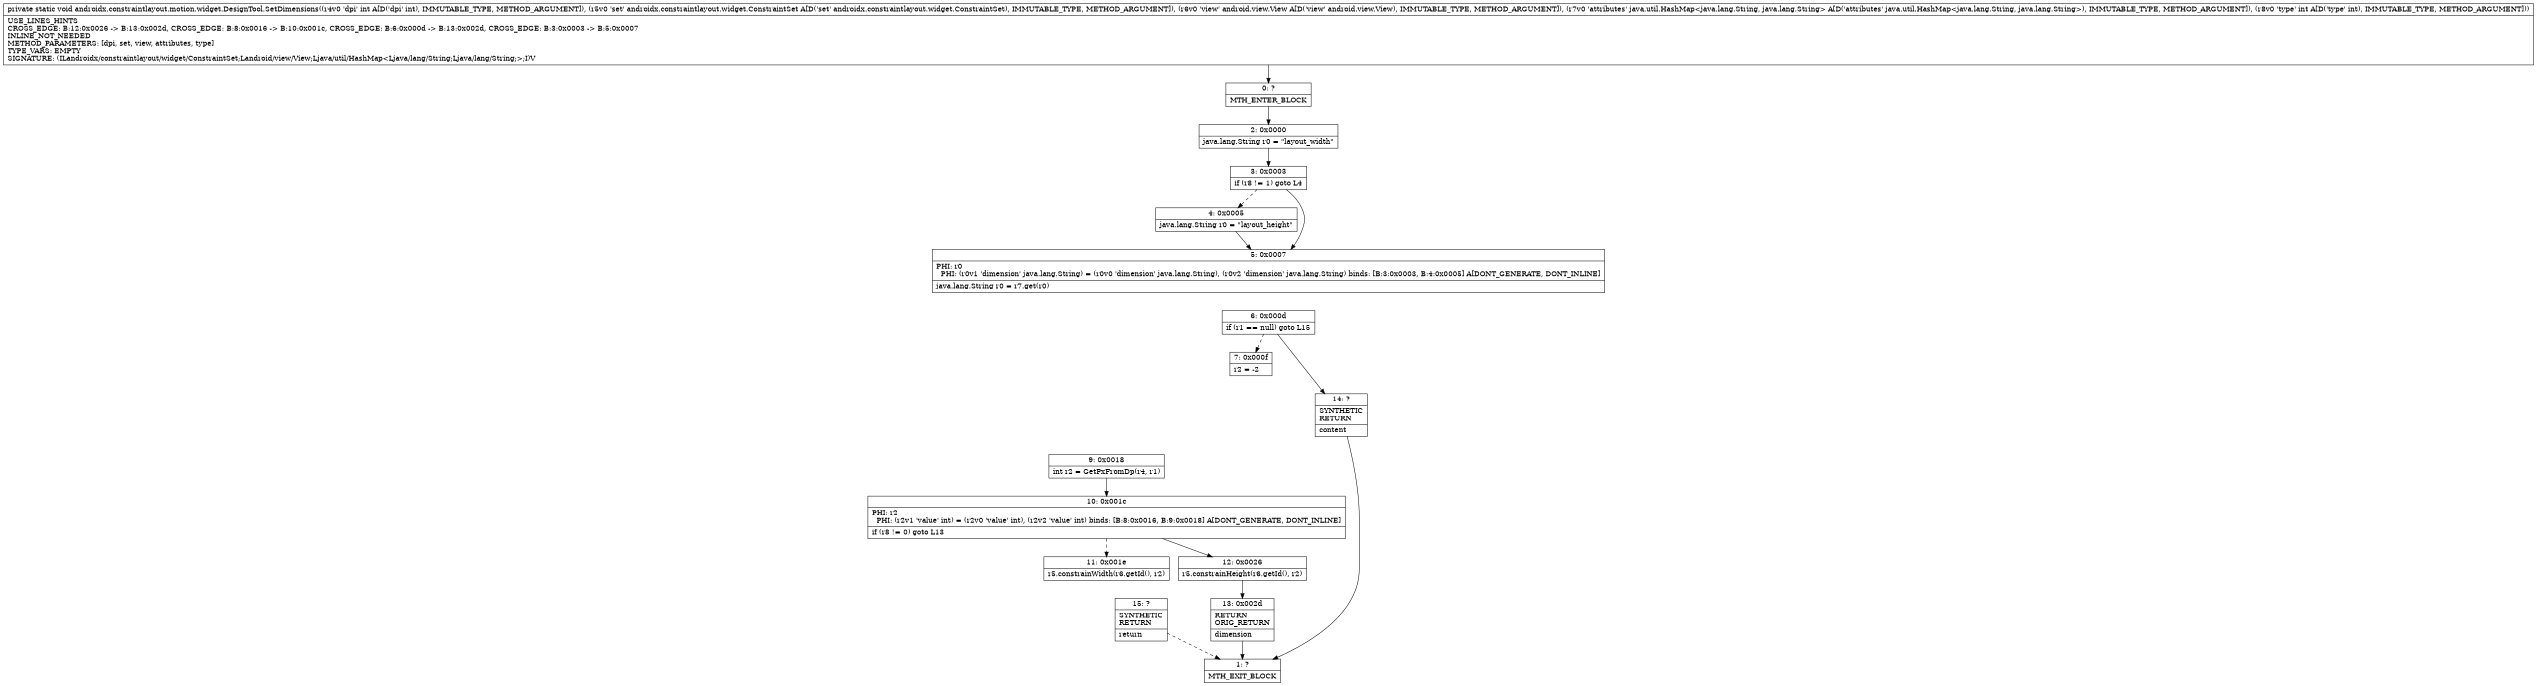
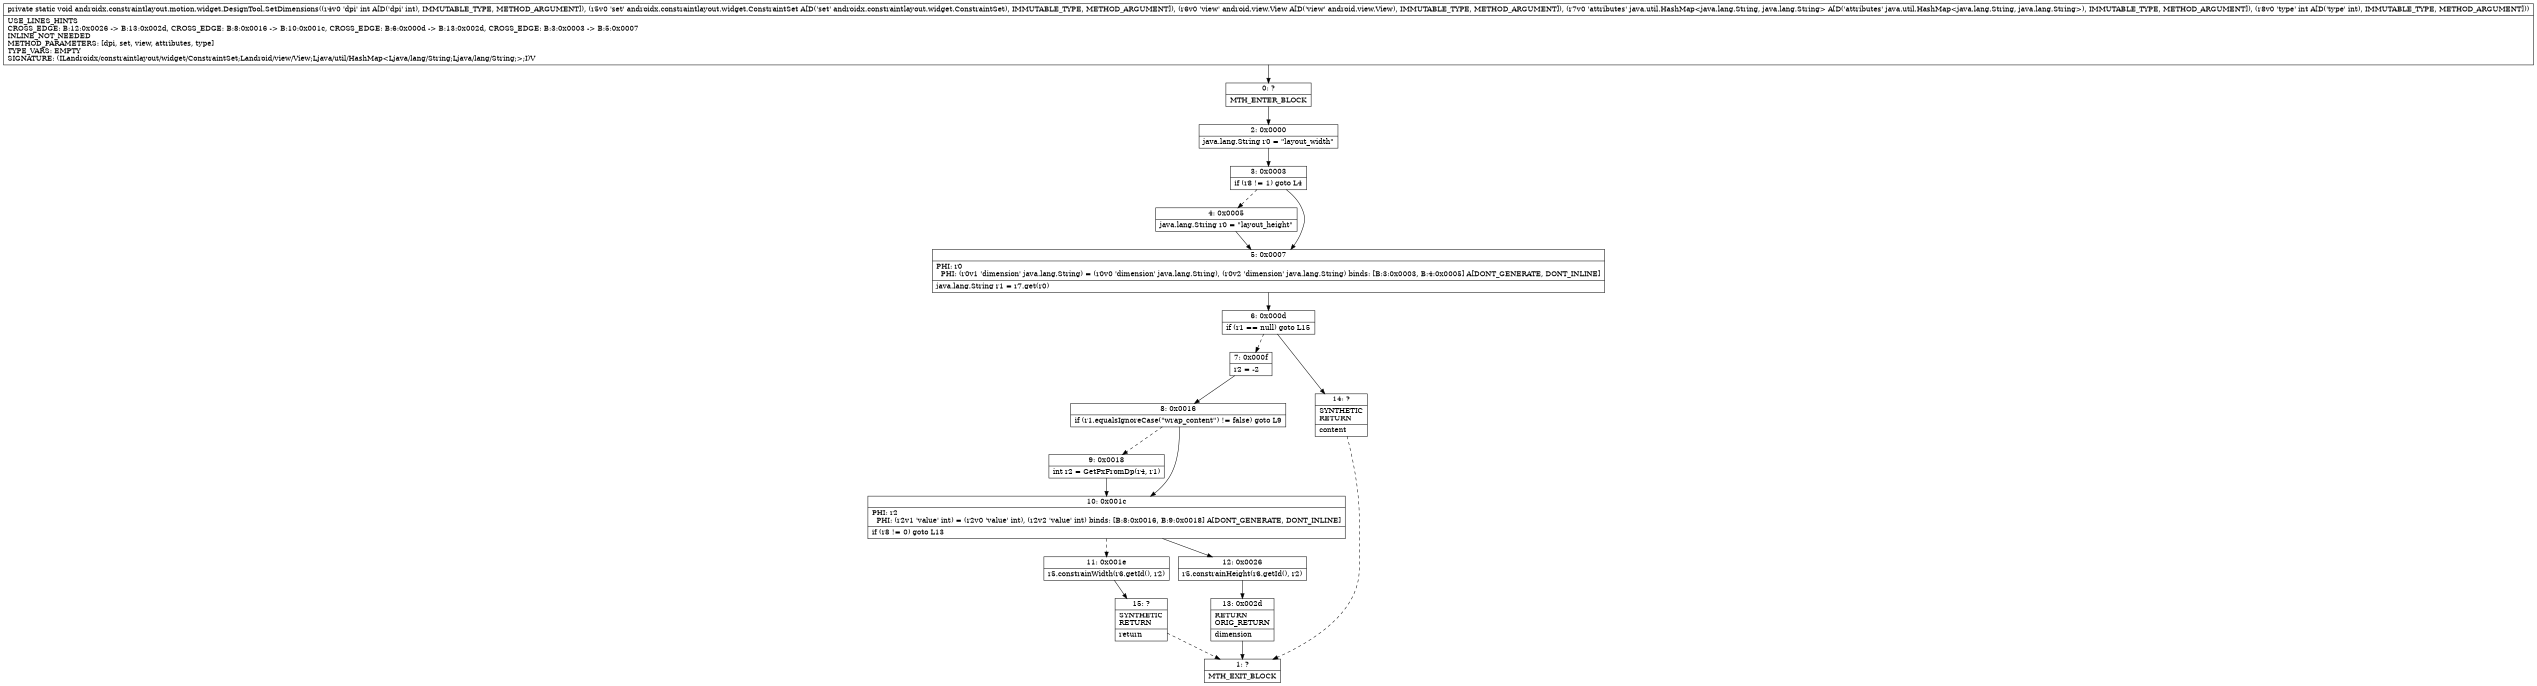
node "5: 0x0007": text "java.lang.String r0 = r7.get(r0)" -> "java.lang.String r1 = r7.get(r0)"
edge "5: 0x0007" -> "6: 0x000d": added
node "8: 0x0016": added
edge "14: ?" -> "1: ?": style solid -> dashed
edge "11: 0x001e" -> "15: ?": added
